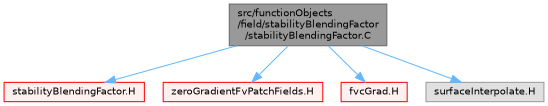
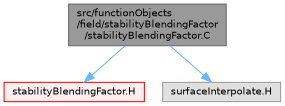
node "zeroGradientFvPatchFields.H": removed
node "fvcGrad.H": removed
